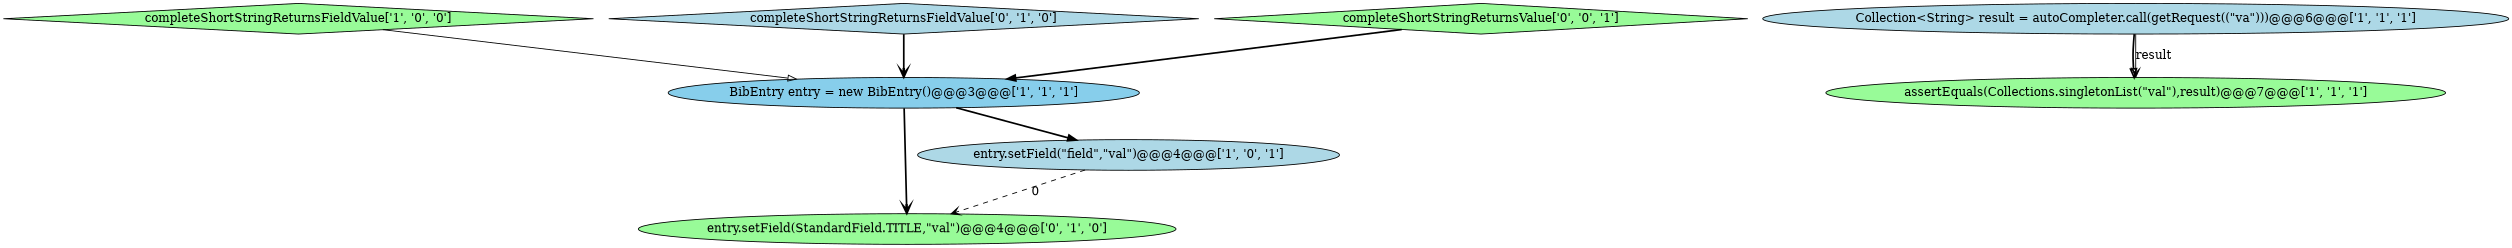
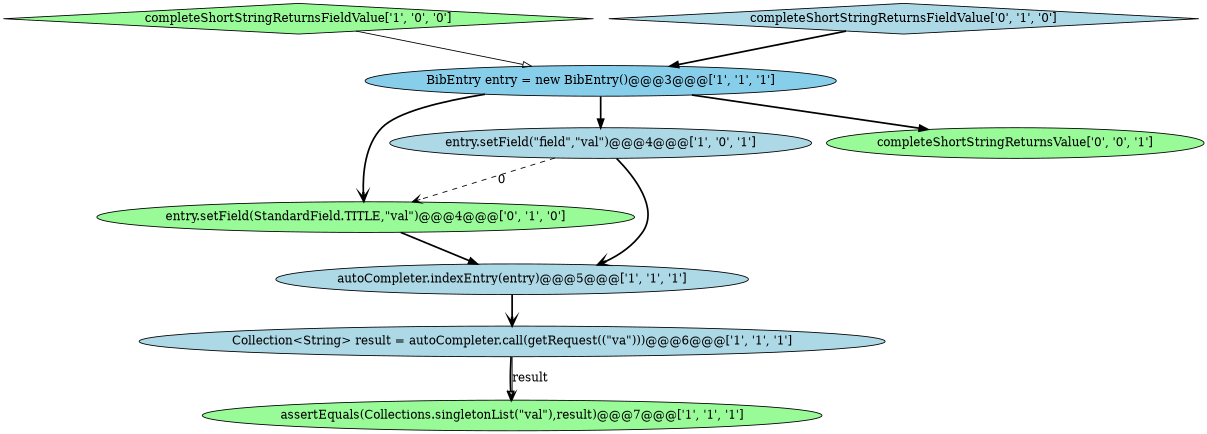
node "completeShortStringReturnsValue['0', '0', '1']": shape diamond -> ellipse
edge "completeShortStringReturnsFieldValue['0', '1', '0']" -> "BibEntry entry = new BibEntry()@@@3@@@['1', '1', '1']": arrowhead vee -> normal
edge "completeShortStringReturnsValue['0', '0', '1']" -> "BibEntry entry = new BibEntry()@@@3@@@['1', '1', '1']": reversed
node "autoCompleter.indexEntry(entry)@@@5@@@['1', '1', '1']": added
